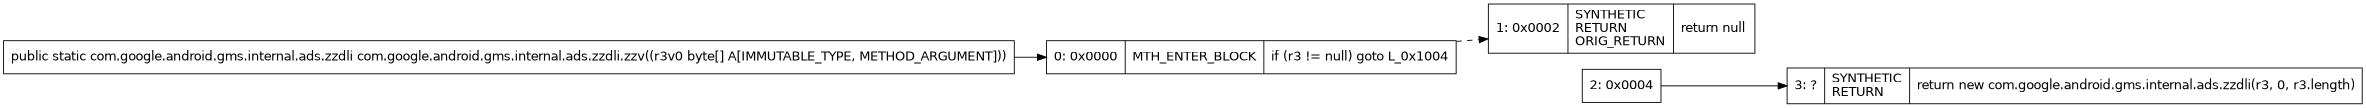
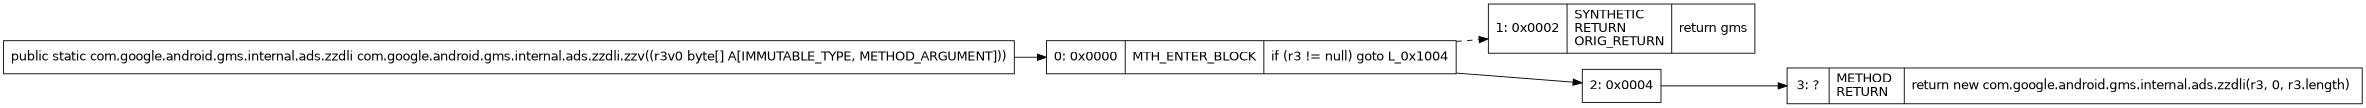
node "1: 0x0002": text "return null" -> "return gms"
edge "0: 0x0000" -> "2: 0x0004": added
node "3: ?": text "SYNTHETIC" -> "METHOD"
